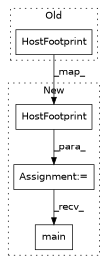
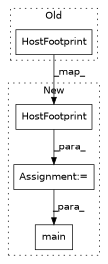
edge "Assignment:=" -> "main": label "_recv_" -> "_para_"
